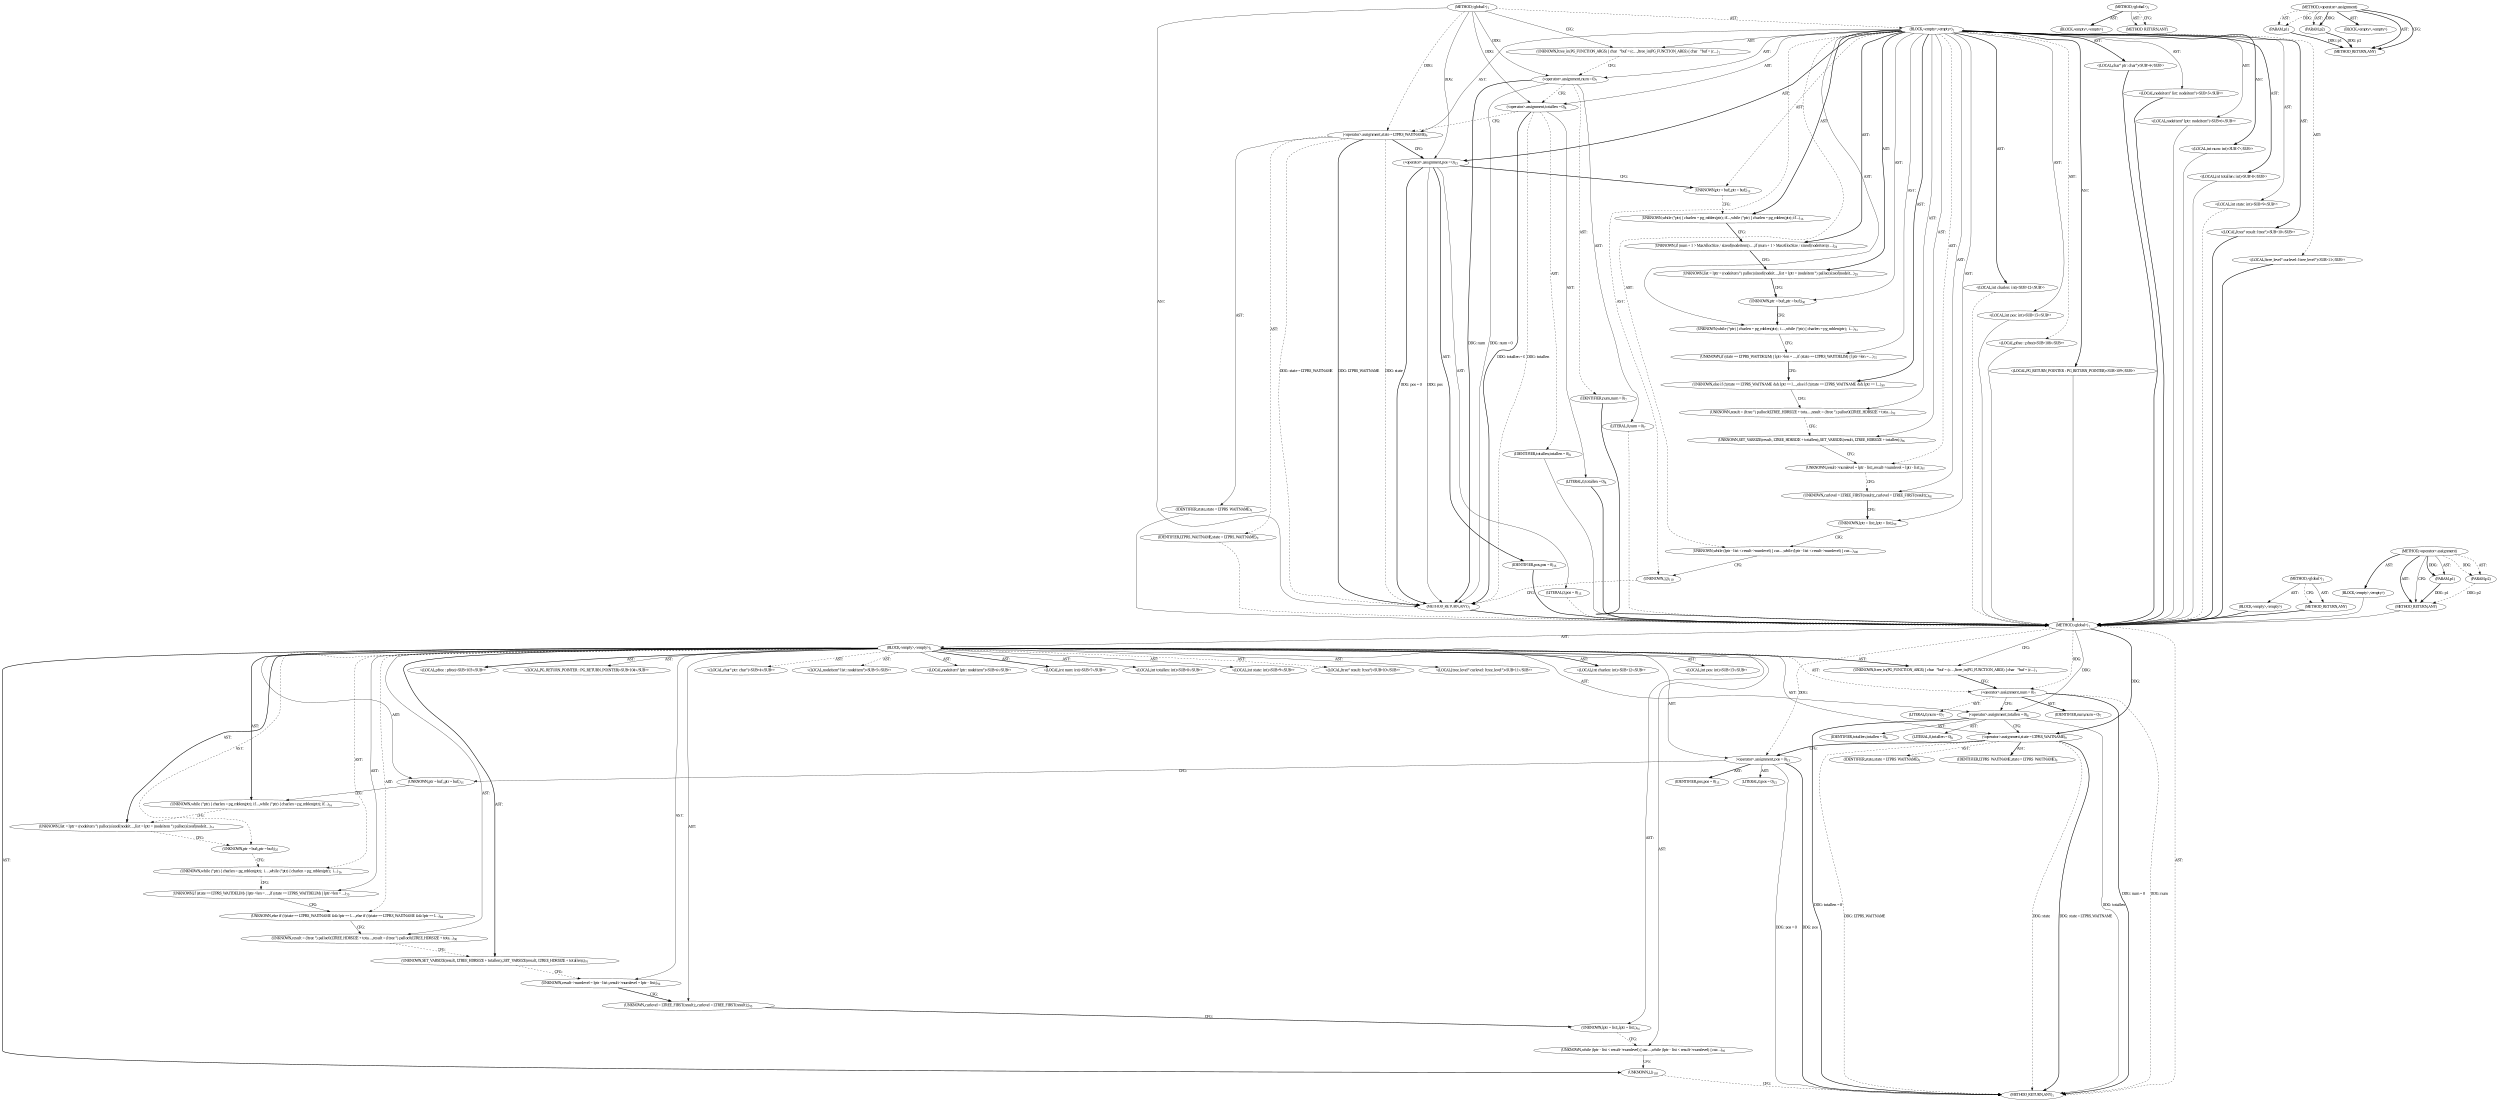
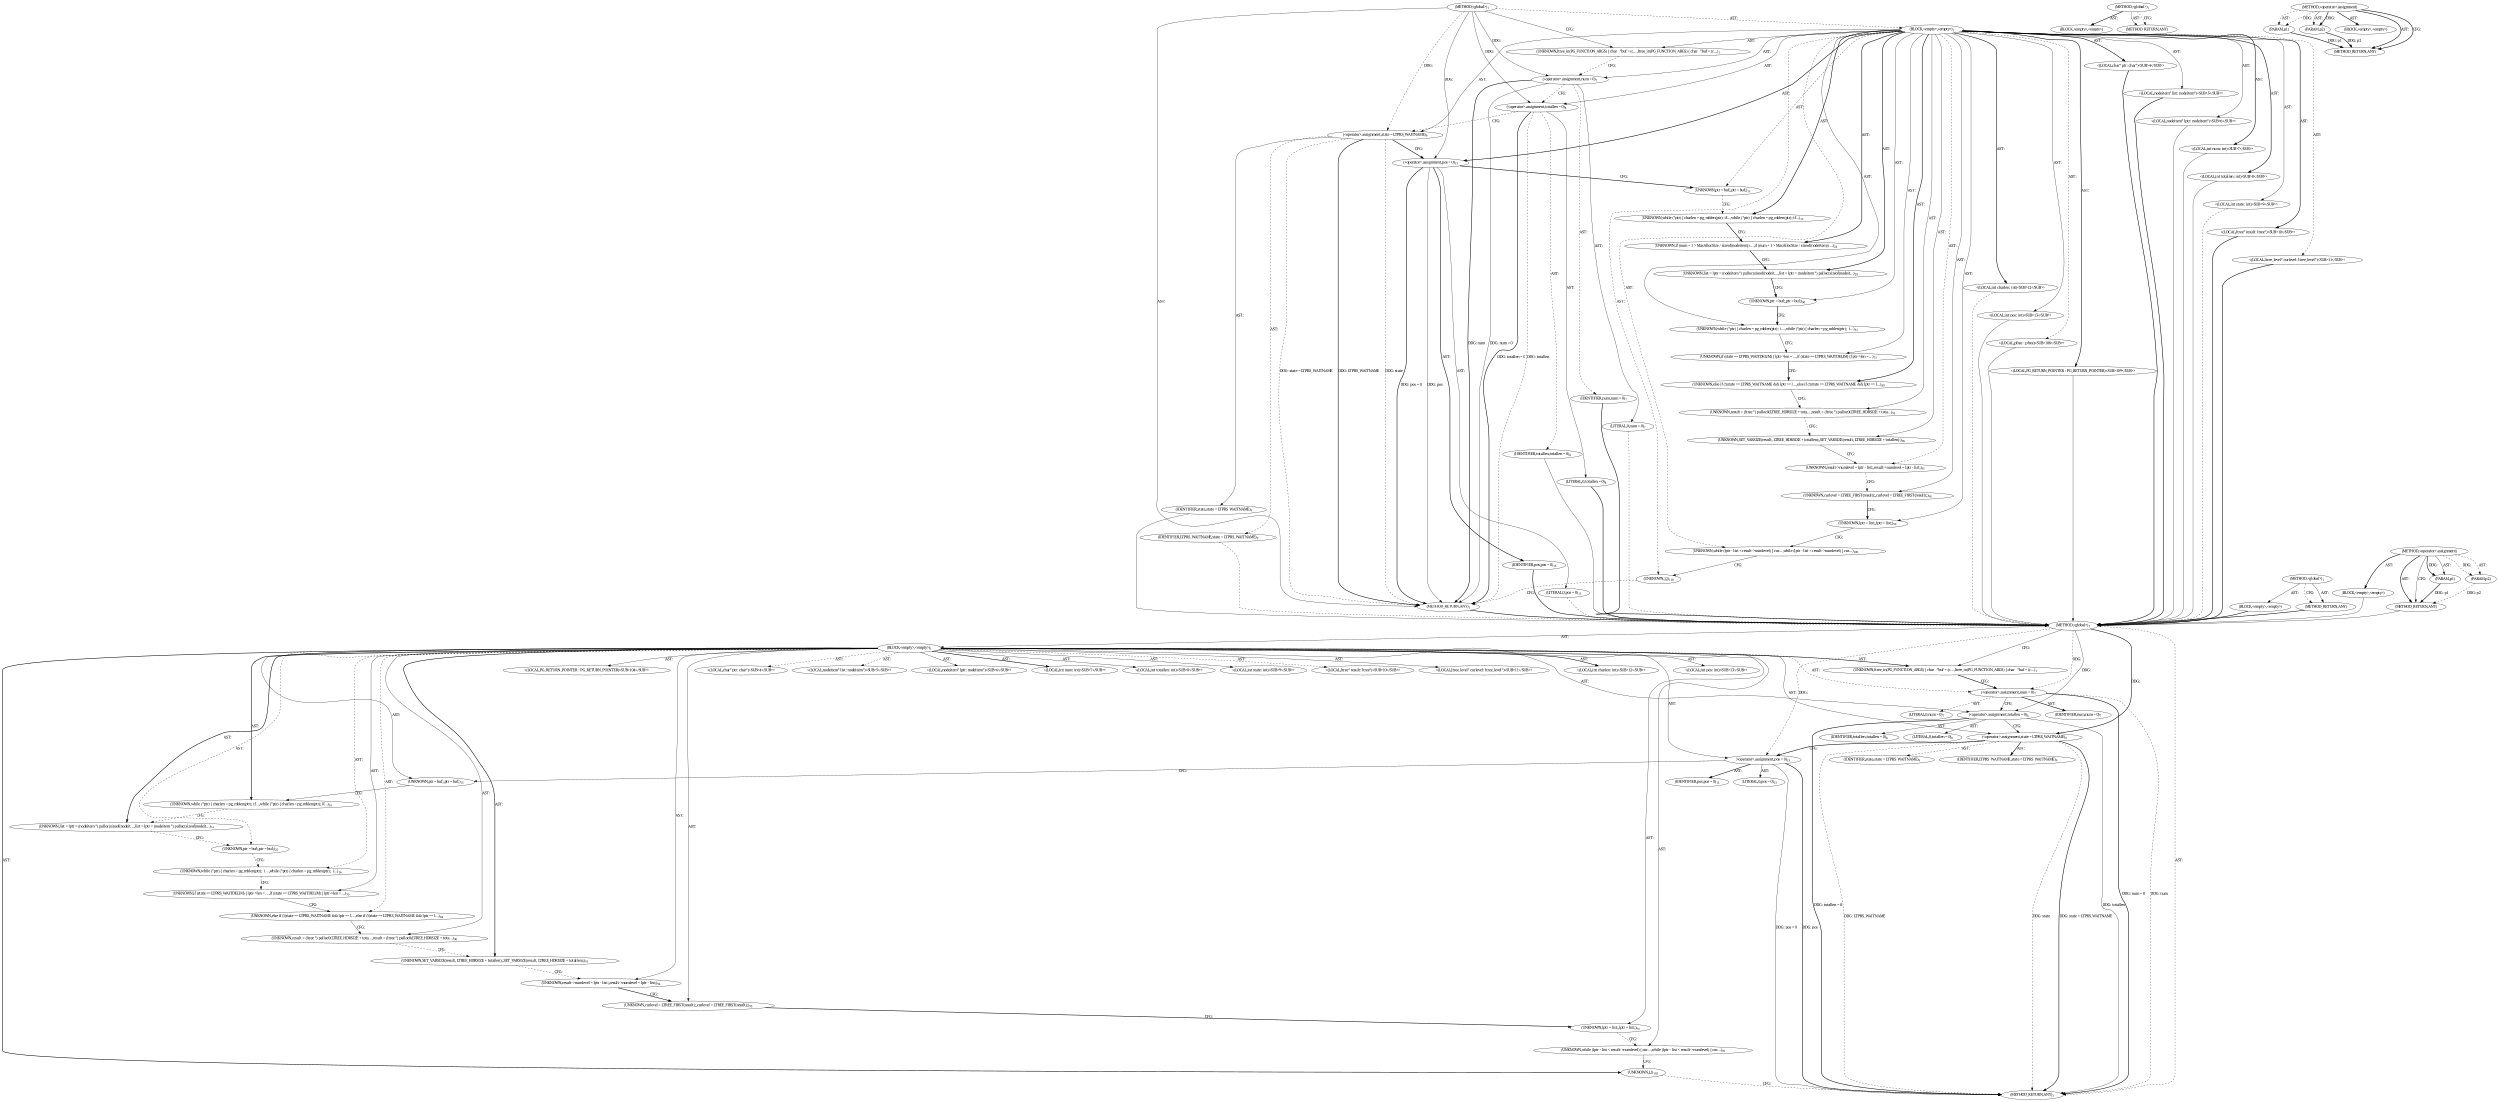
node "<(LOCAL,pfree : pfree)<SUB>103</SUB>>": removed
